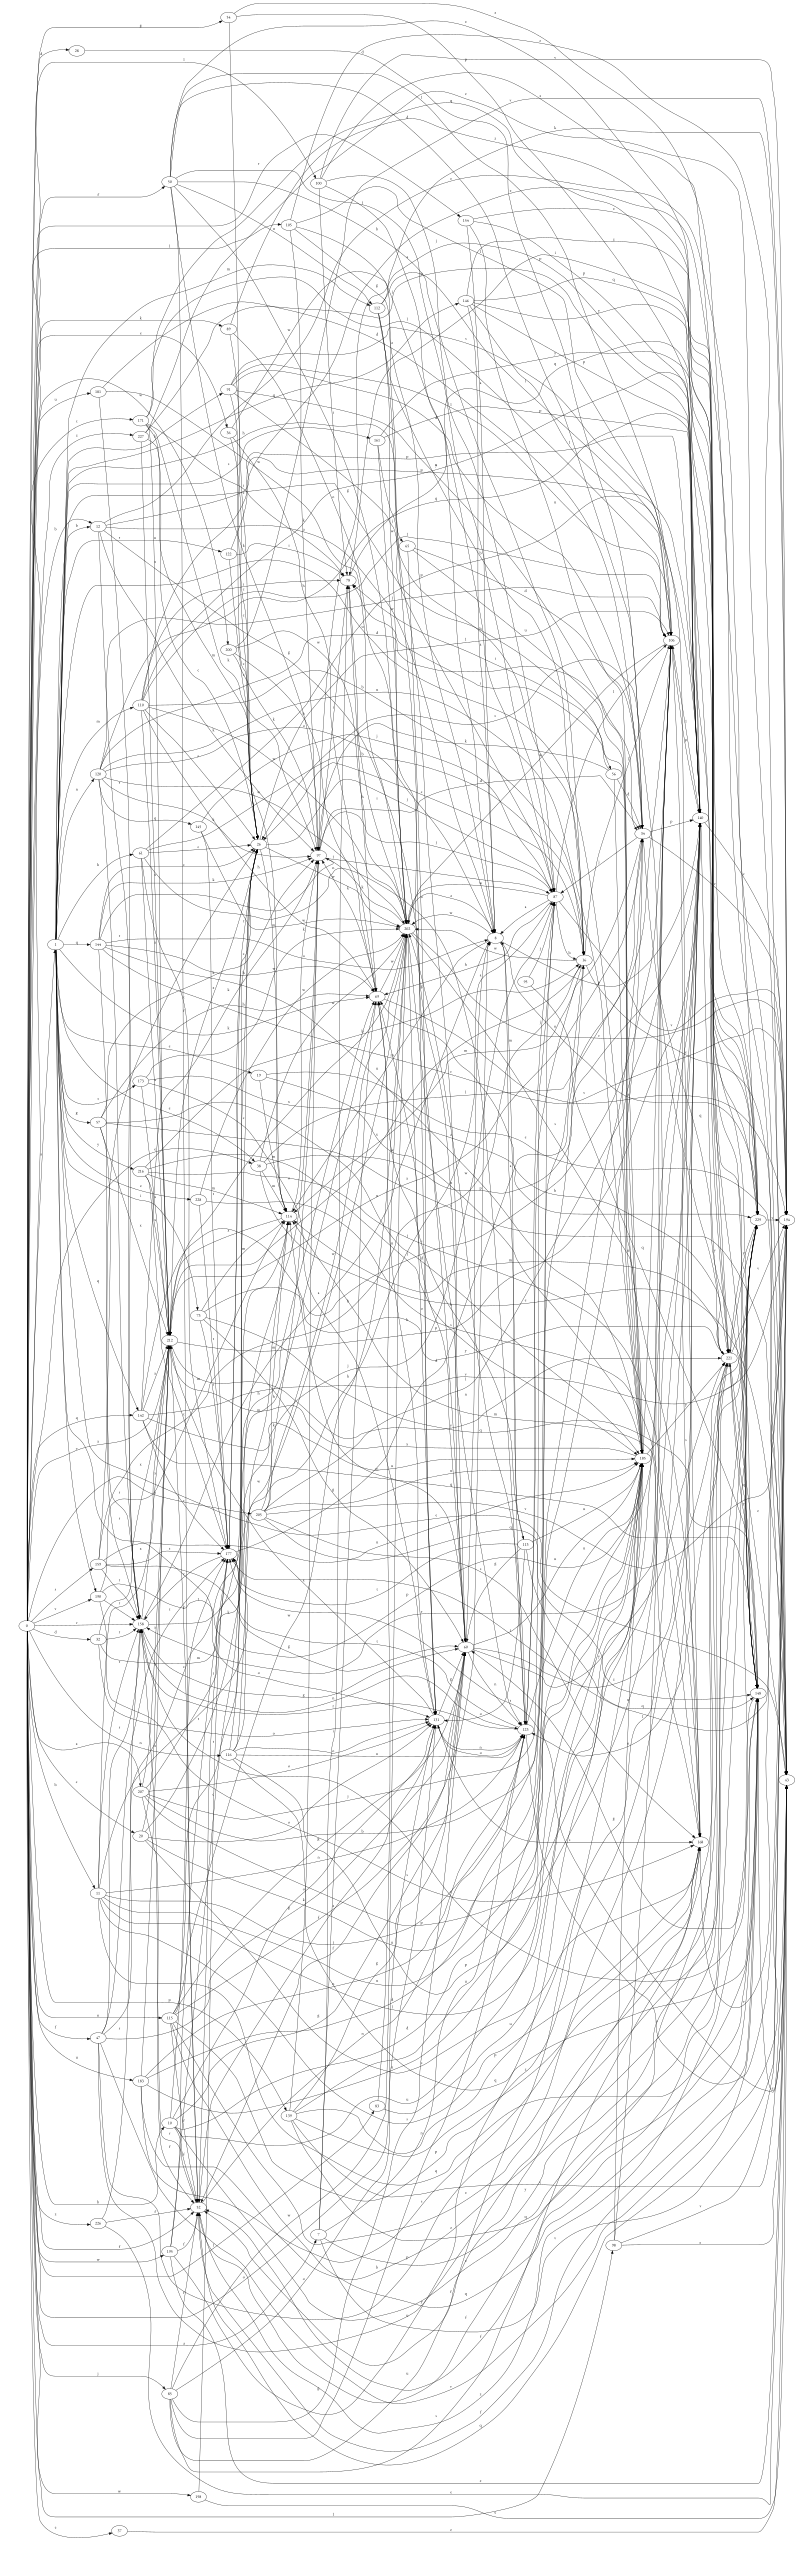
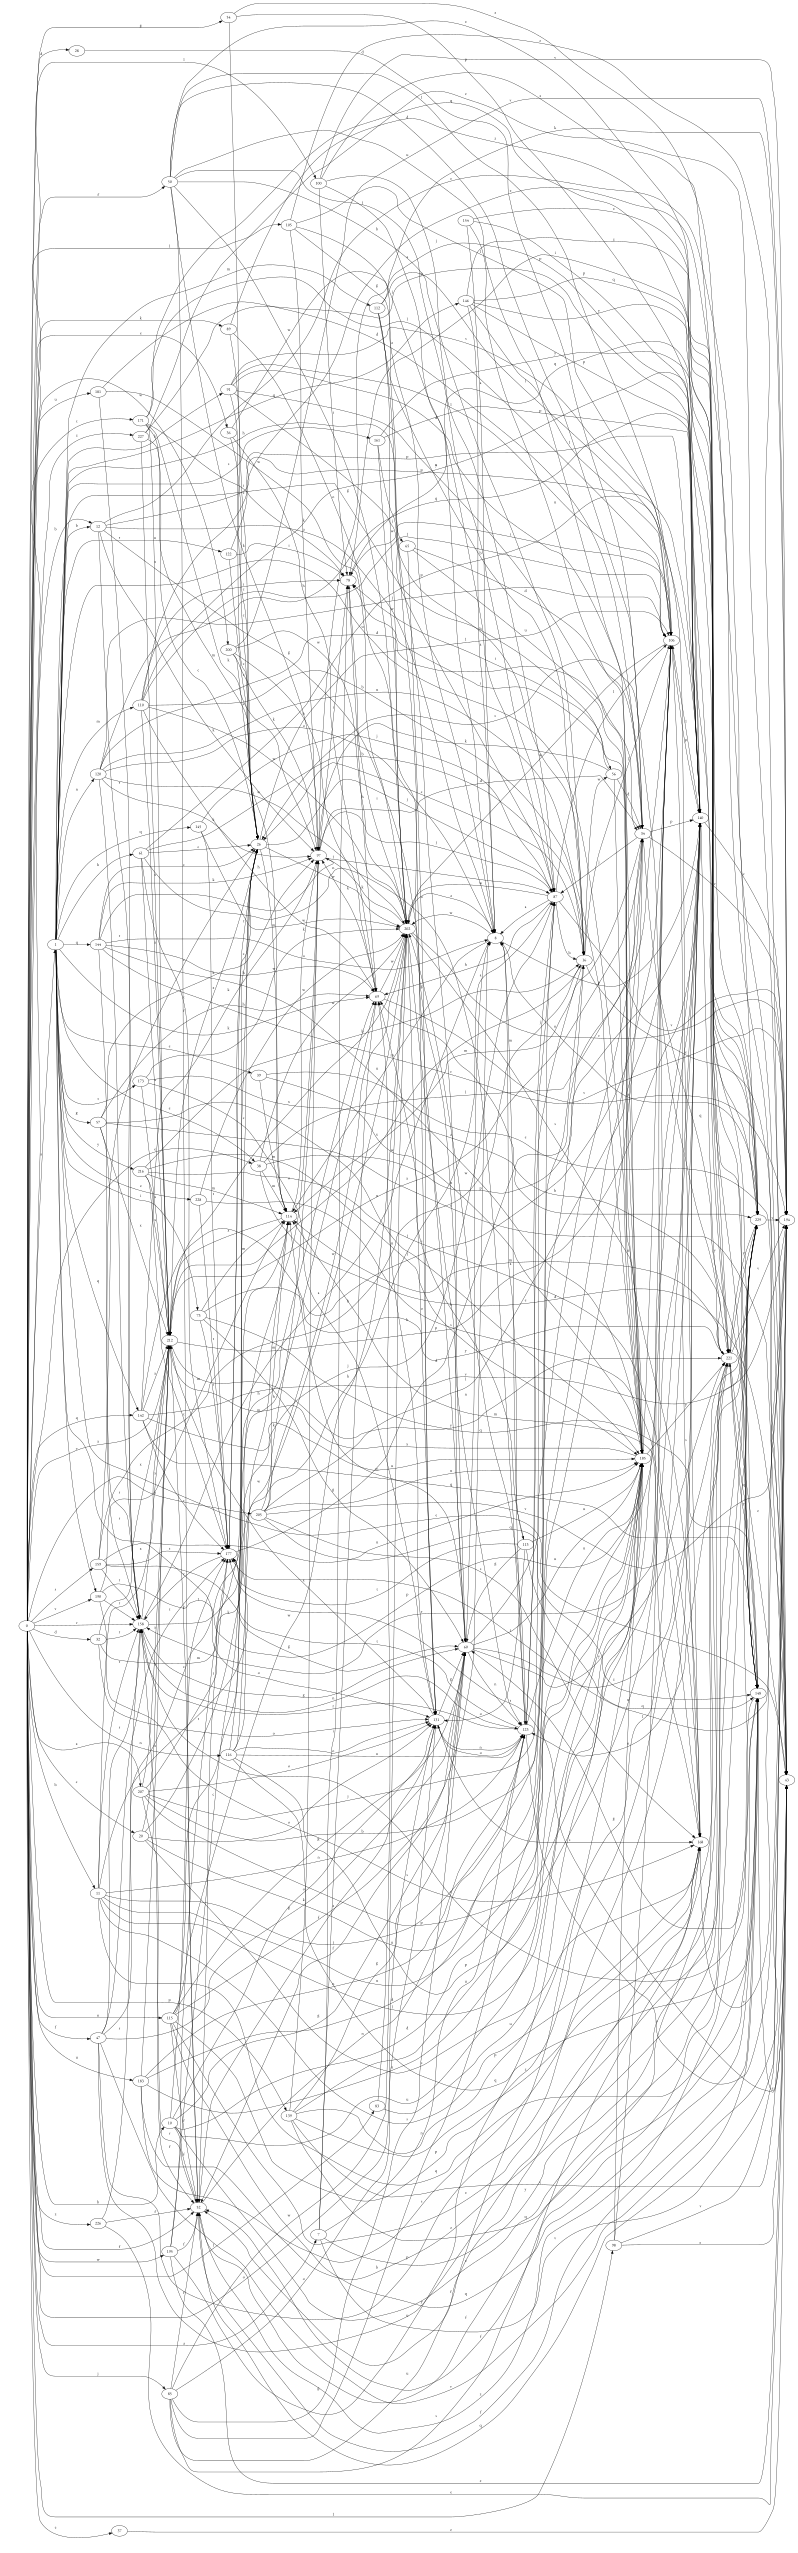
edge "50" -> "112": now "50" -> "185"
edge "0" -> "154": removed, label "r"
edge "106" -> "78": added, label "i"
edge "110" -> "26": now "200" -> "26"
edge "120" -> "145": now "1" -> "145"
edge "16" -> "202": now "16" -> "56"
node "95": removed
node "19": label "19" -> "39"
edge "8" -> "123": reversed
edge "60" -> "69": now "60" -> "34"
node "198": removed
